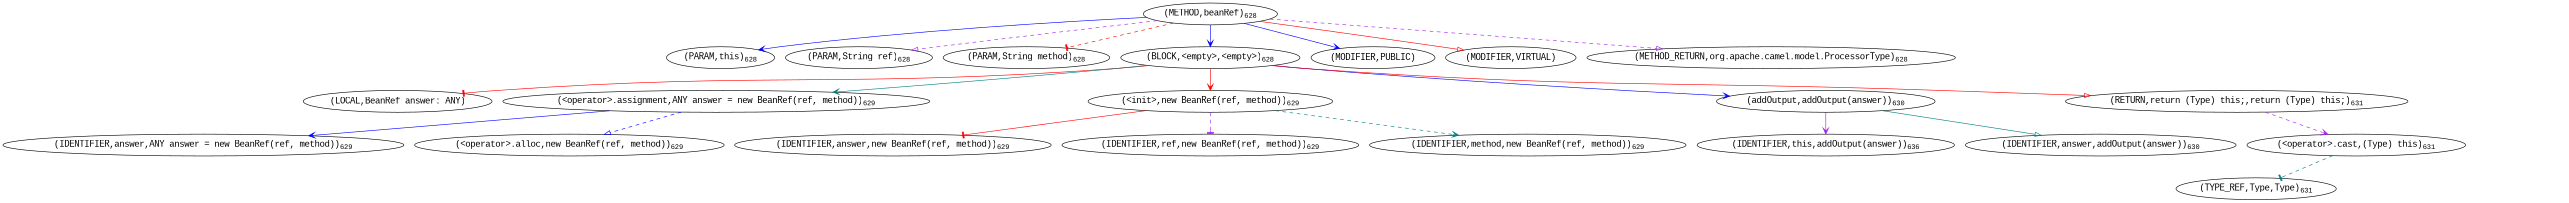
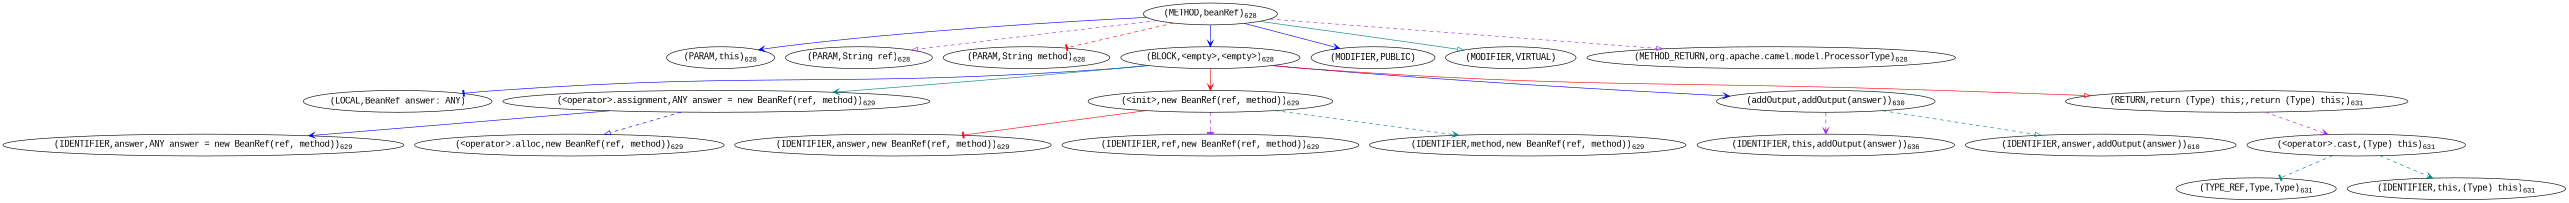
edge "(METHOD,beanRef)" -> "(MODIFIER,VIRTUAL)": color red -> teal
edge "(BLOCK,<empty>,<empty>)" -> "(LOCAL,BeanRef answer: ANY)": color red -> blue
edge "(addOutput,addOutput(answer))" -> "(IDENTIFIER,this,addOutput(answer))": style solid -> dashed
edge "(addOutput,addOutput(answer))" -> "(IDENTIFIER,answer,addOutput(answer))": style solid -> dashed
node "(IDENTIFIER,answer,addOutput(answer))": text "630" -> "610"
node "(IDENTIFIER,this,(Type) this)": added
